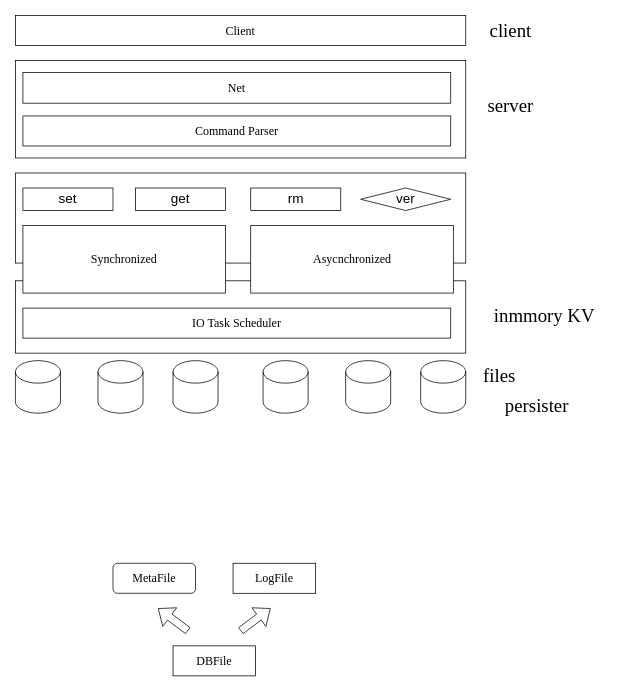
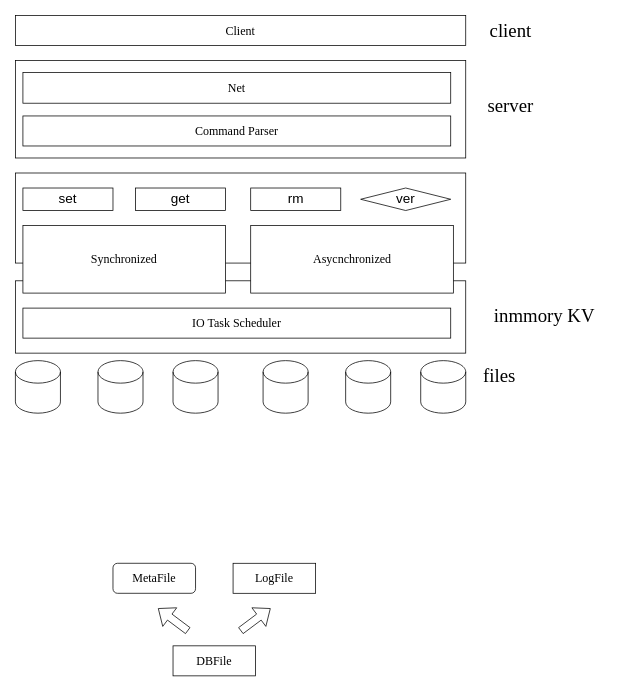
node "persister": removed
